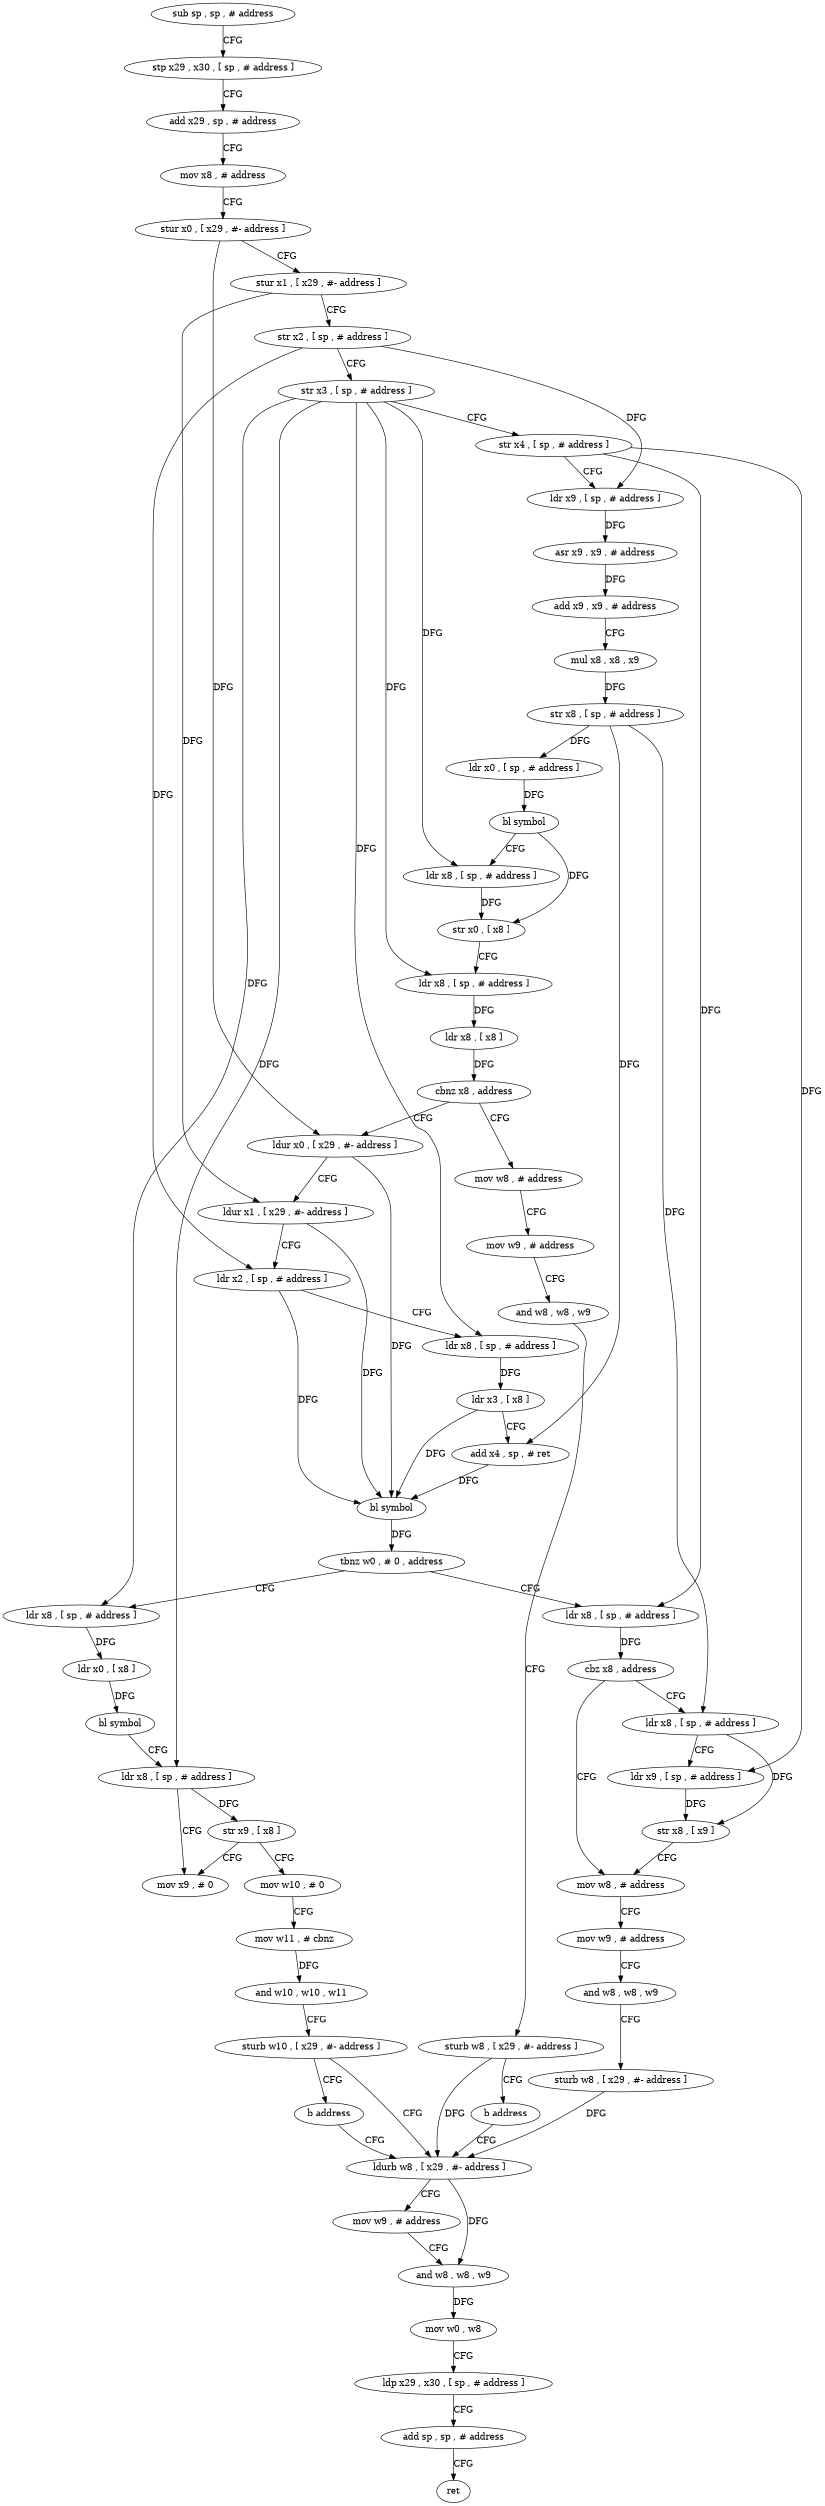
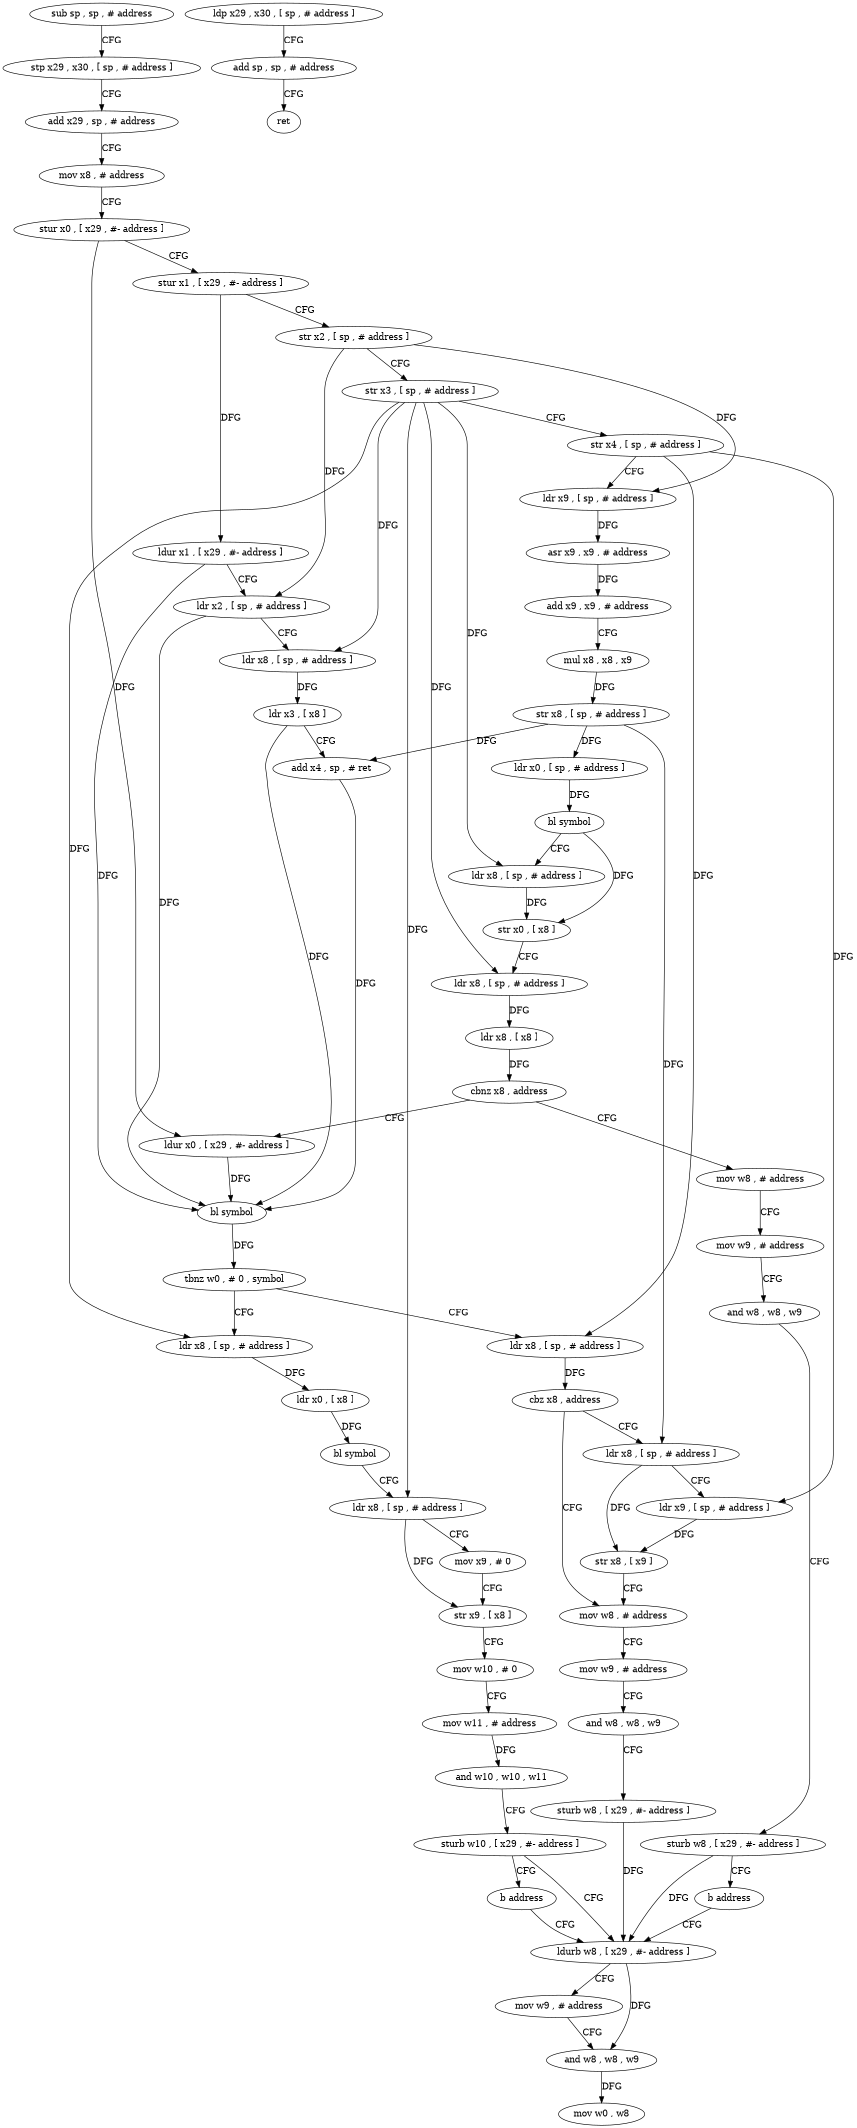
edge "ldur x0 , [ x29 , #- address ]" -> "ldur x1 , [ x29 , #- address ]": removed, label "CFG"
node "tbnz w0 , # 0 , address": label "tbnz w0 , # 0 , address" -> "tbnz w0 , # 0 , symbol"
edge "str x9 , [ x8 ]" -> "mov x9 , # 0": reversed
node "mov w11 , # cbnz": label "mov w11 , # cbnz" -> "mov w11 , # address"
edge "mov w0 , w8" -> "ldp x29 , x30 , [ sp , # address ]": removed, label "CFG"
